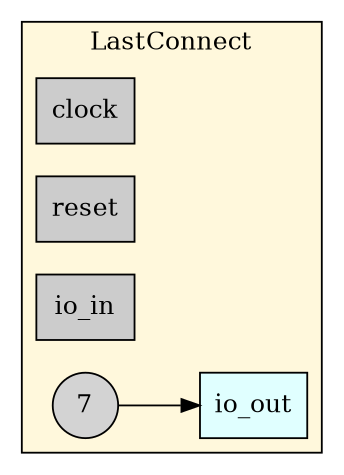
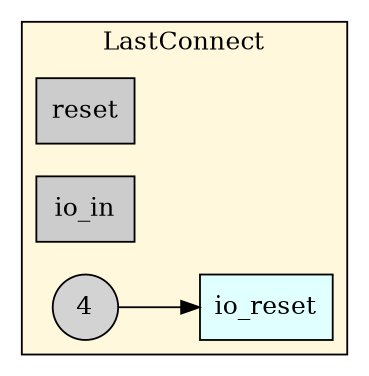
node "clock": removed
node "7": label "7" -> "4"
node "io_out": label "io_out" -> "io_reset"
